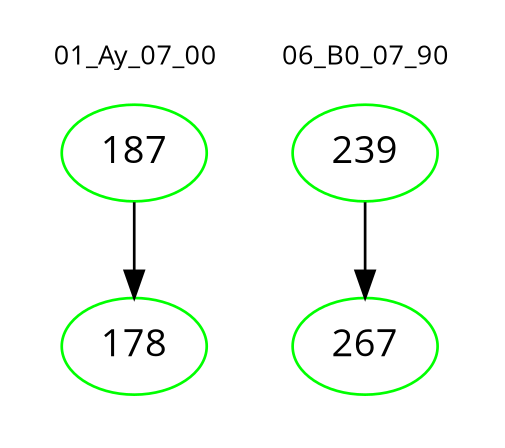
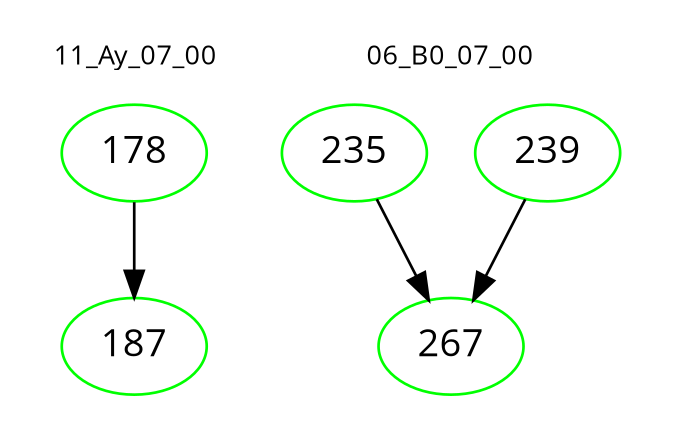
cluster "01_Ay_07_00": label "01_Ay_07_00" -> "11_Ay_07_00"
cluster "06_B0_07_90": label "06_B0_07_90" -> "06_B0_07_00"
node "235": added
edge "187" -> "178": reversed
